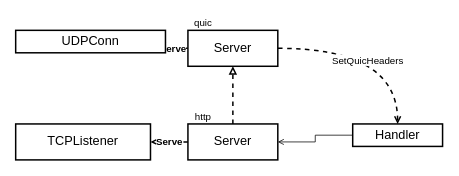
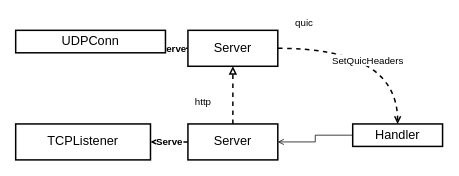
node "quic": moved (203, 23) -> (304, 23)
node "http": moved (203, 117) -> (203, 102)
